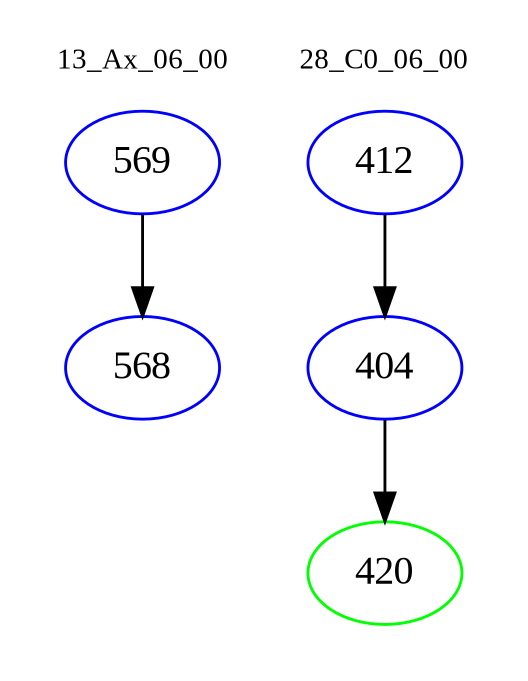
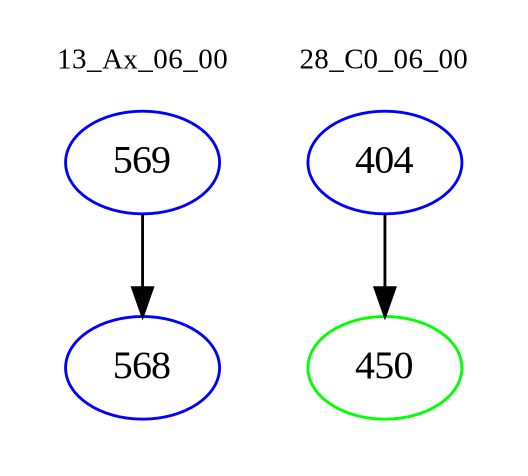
node "412": removed
node "420": label "420" -> "450"
